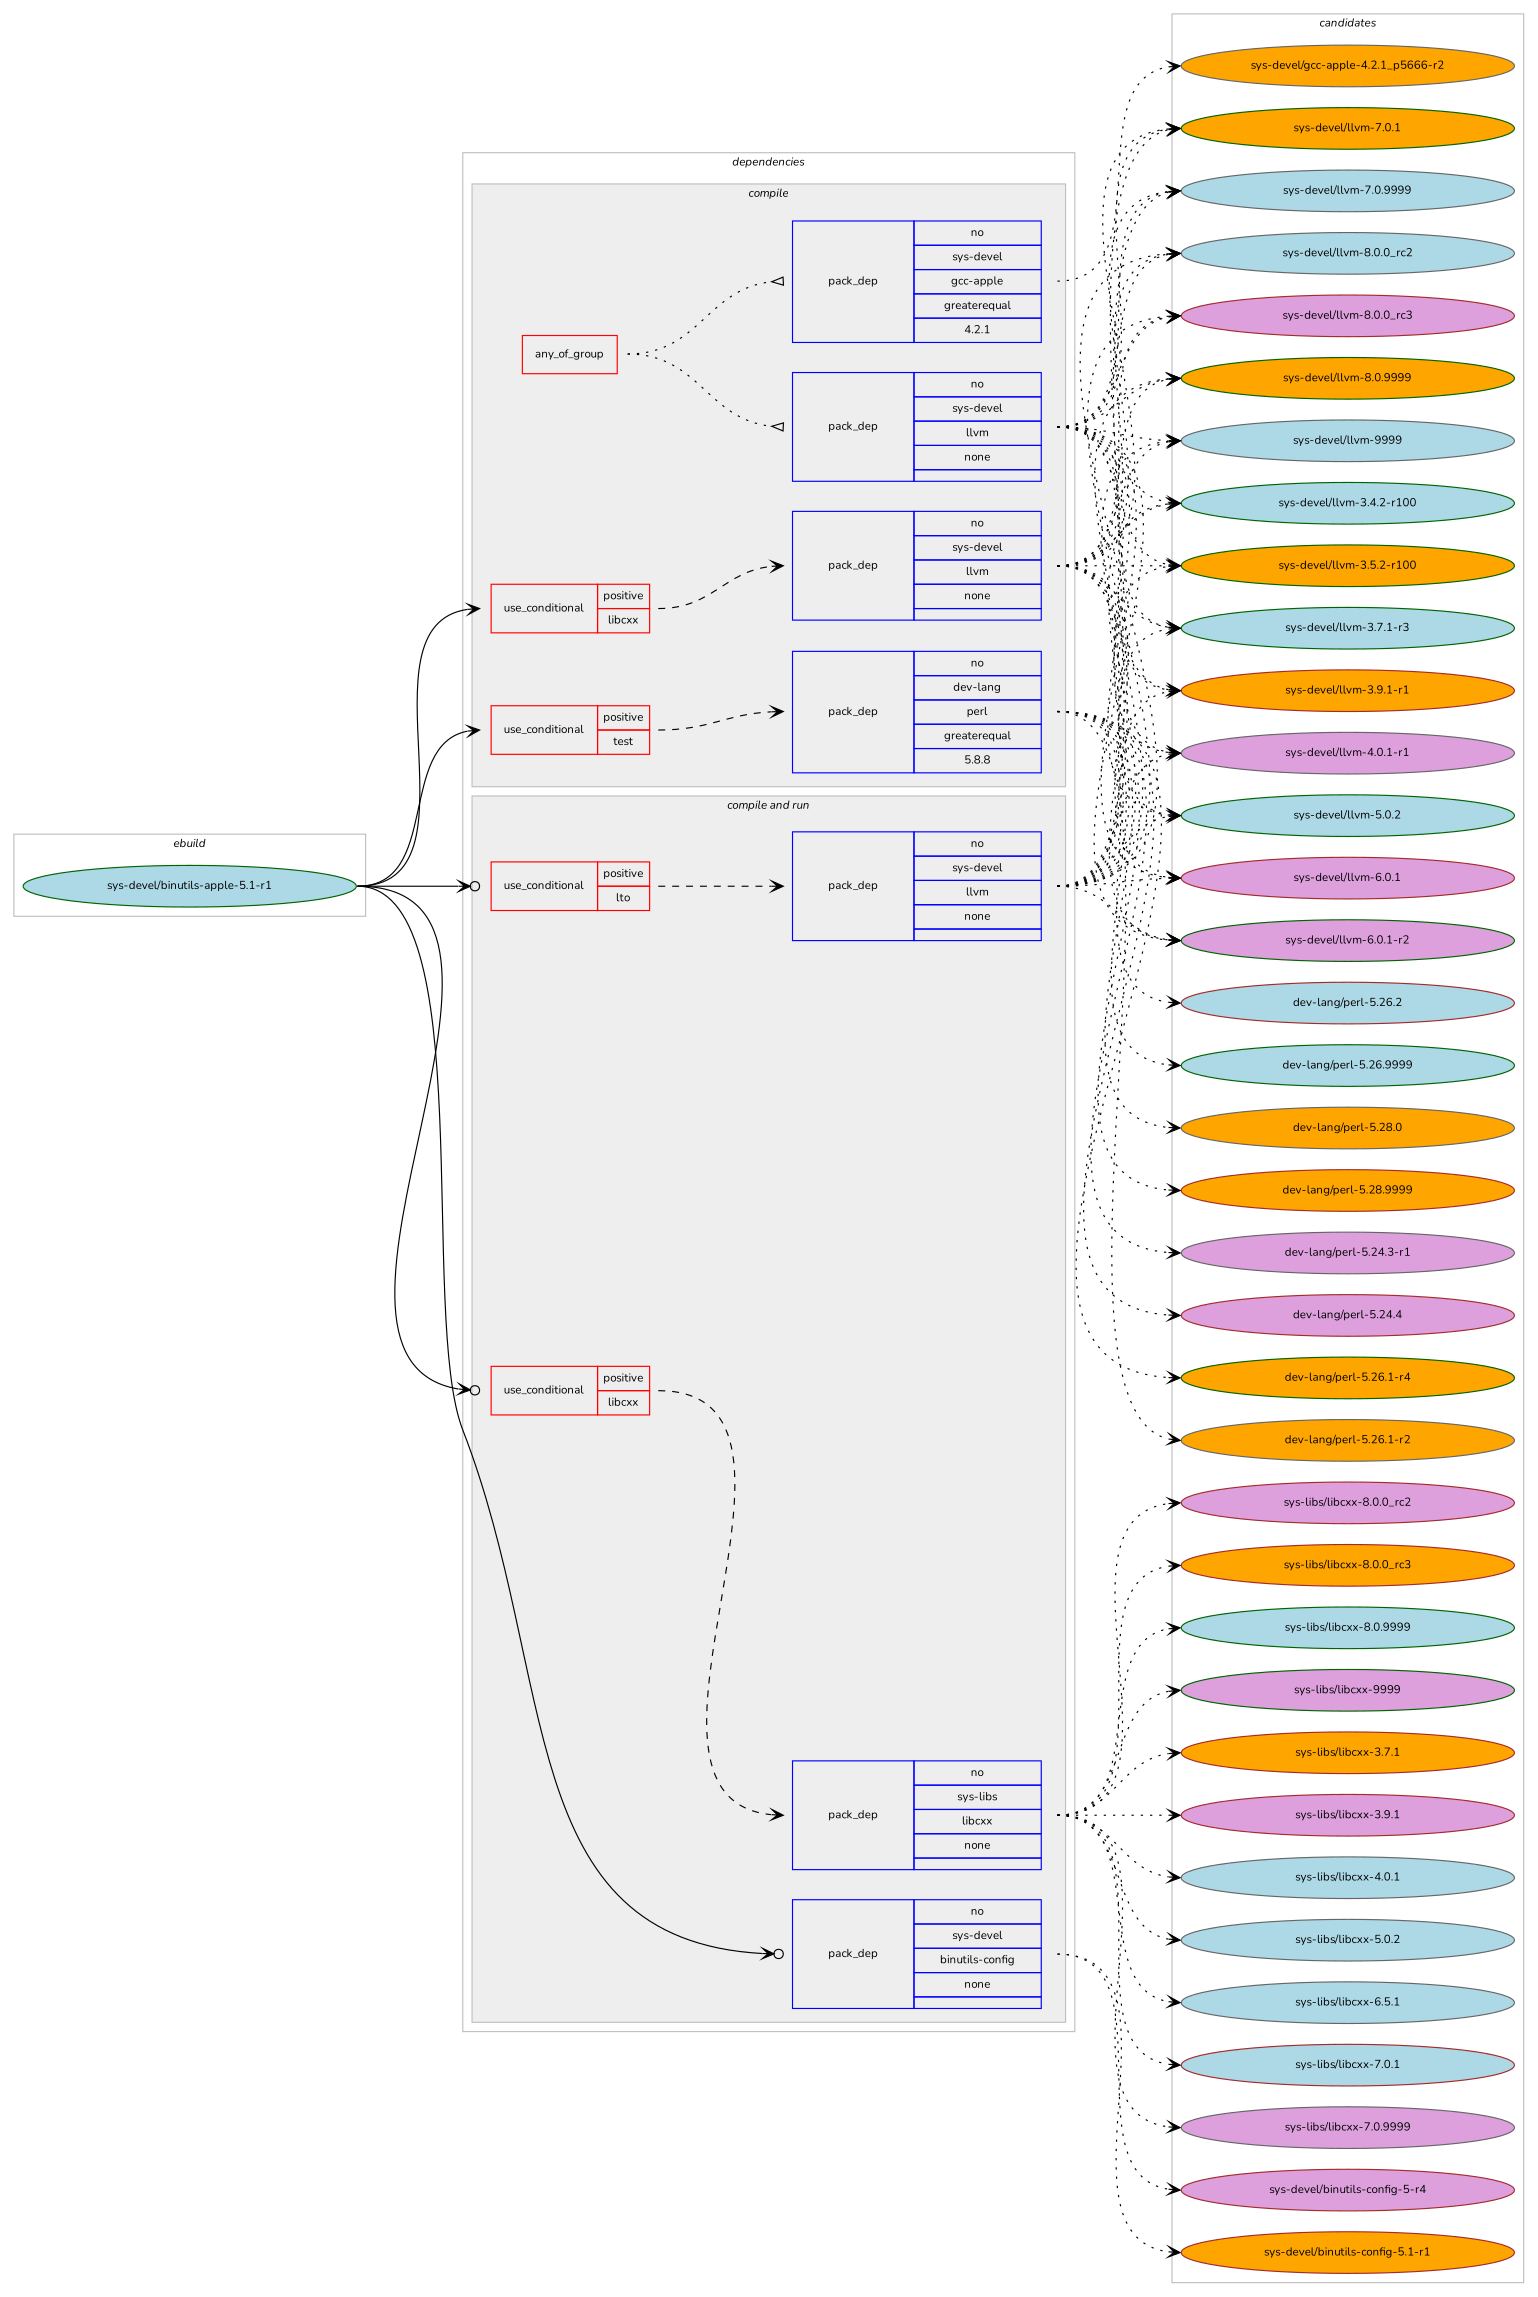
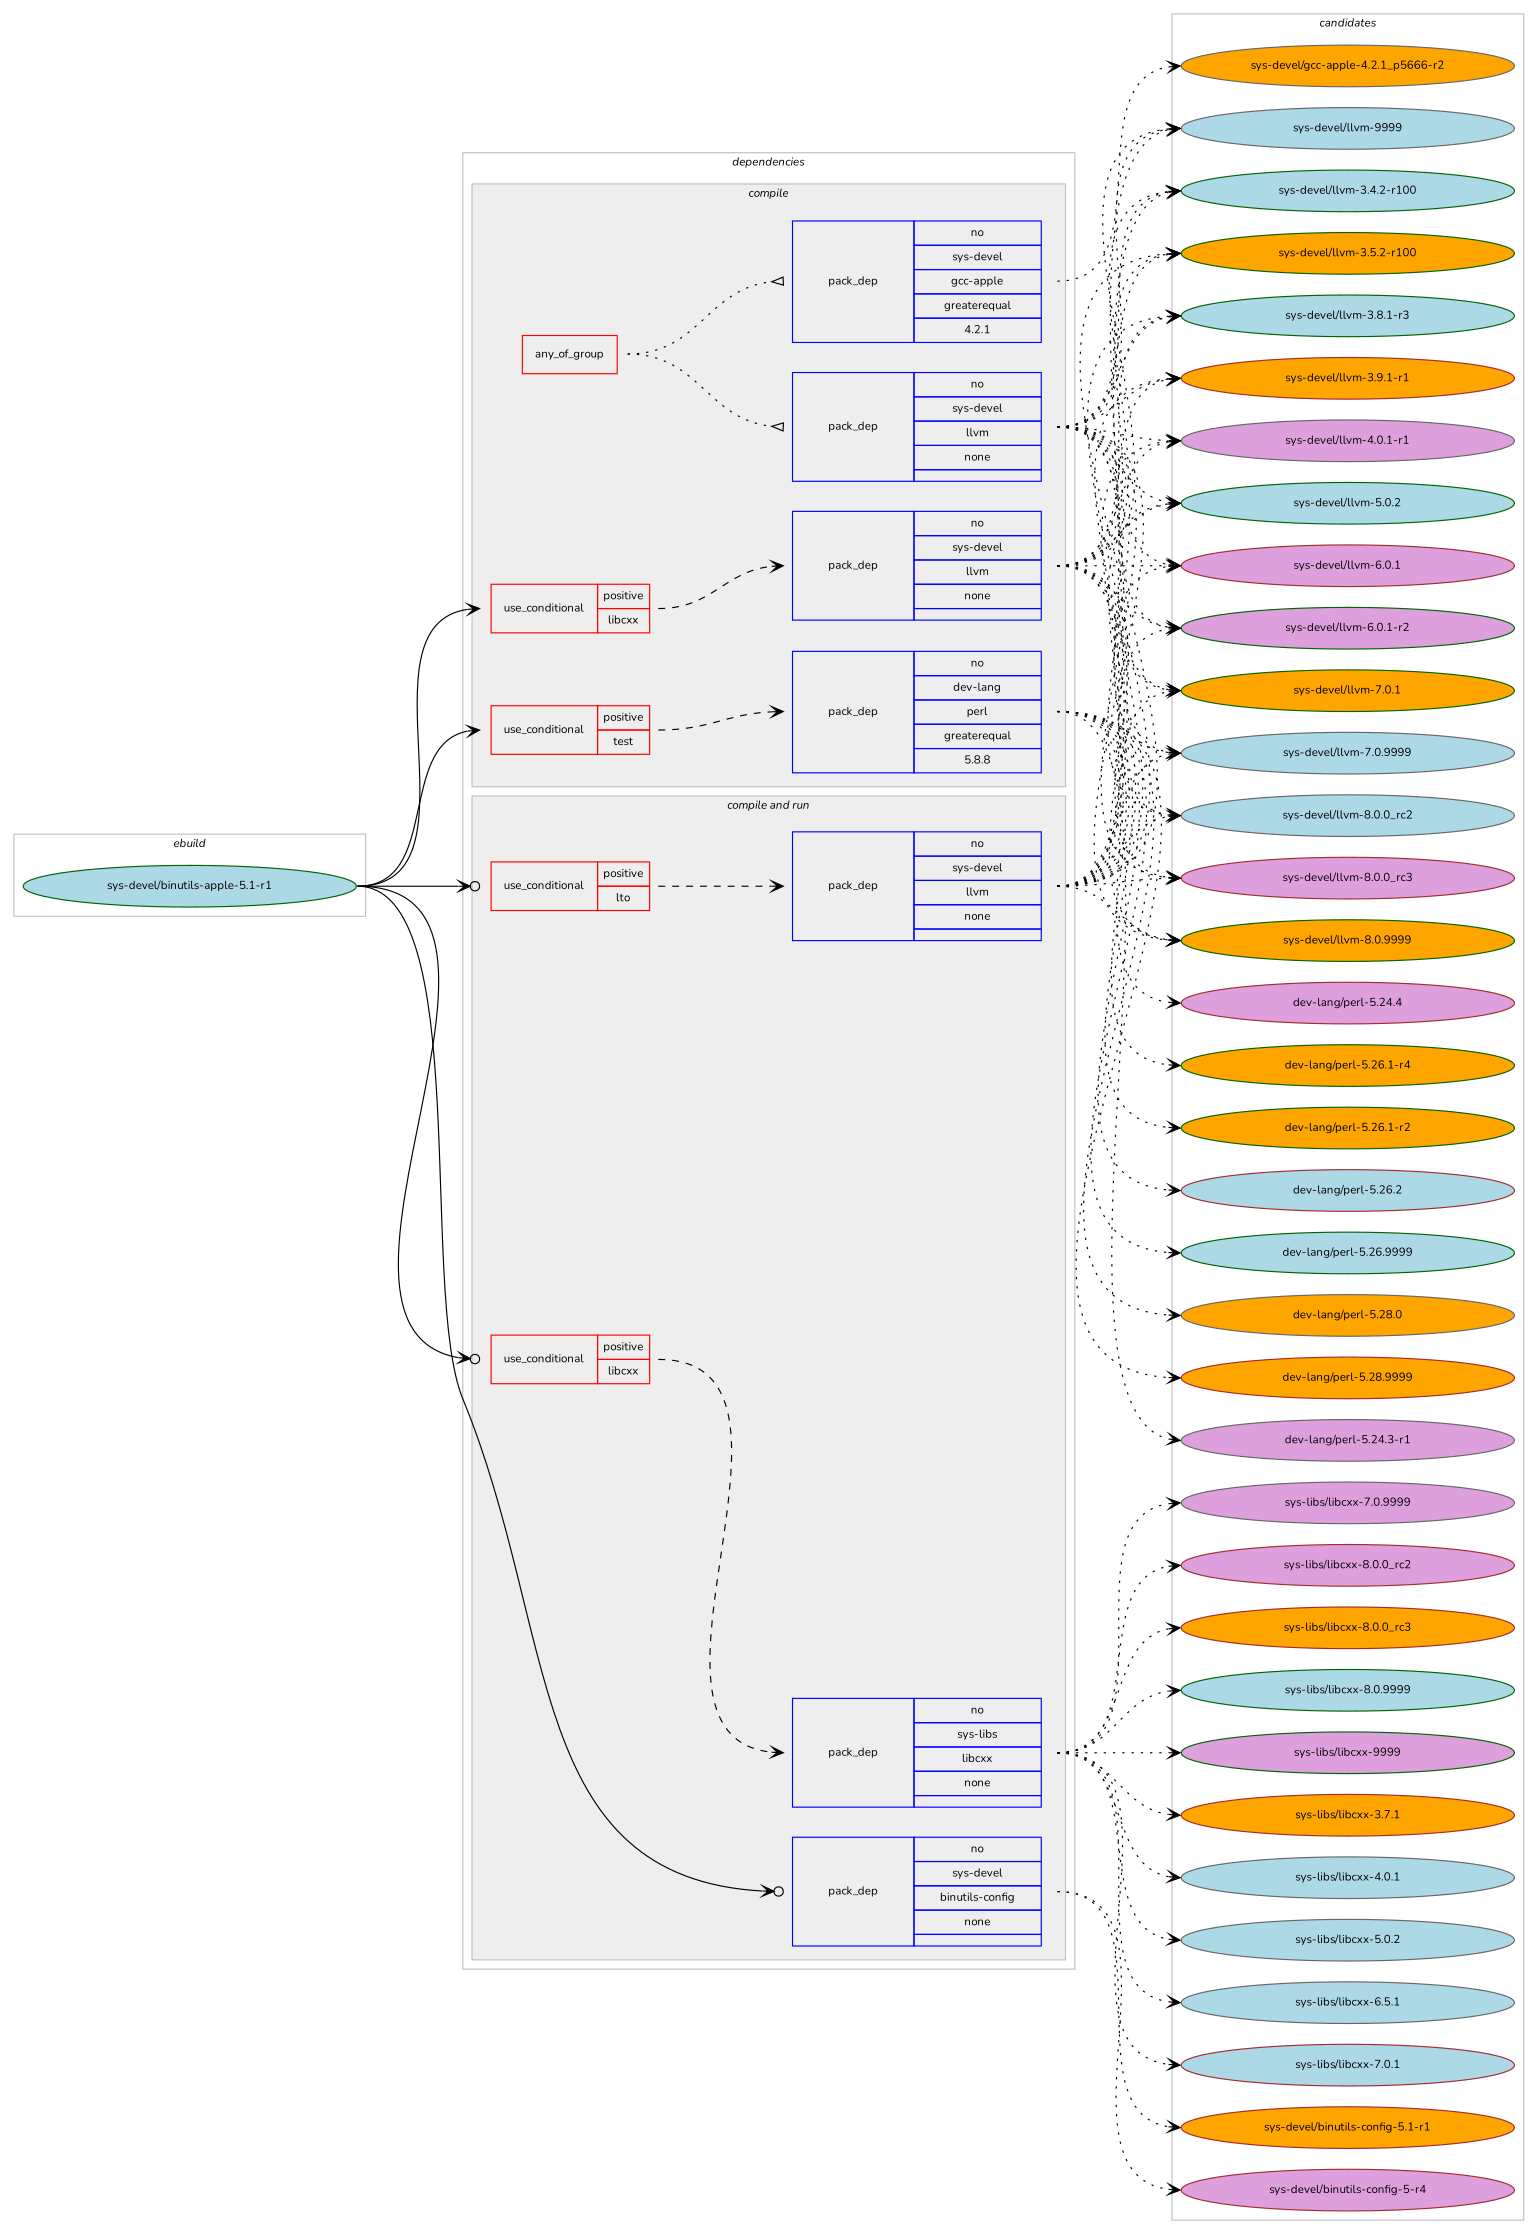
node "sys-devel/llvm-3.7.1-r3": label "sys-devel/llvm-3.7.1-r3" -> "sys-devel/llvm-3.8.1-r3"
node "dev-lang/perl-5.26.1-r2": color gray40 -> darkgreen
node "sys-libs/libcxx-3.9.1": removed
